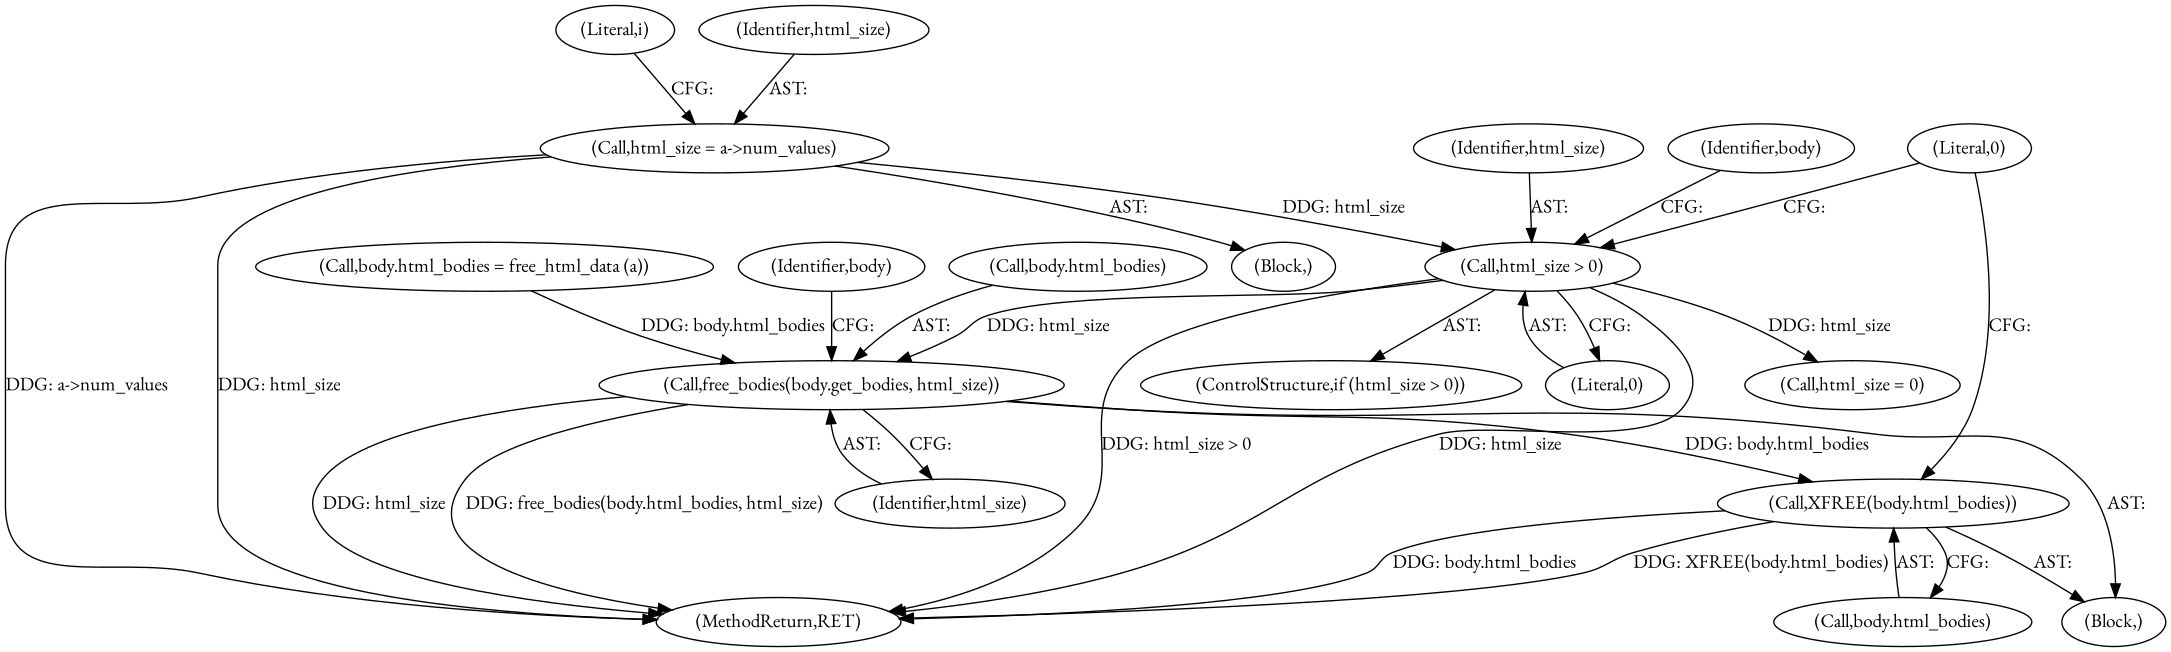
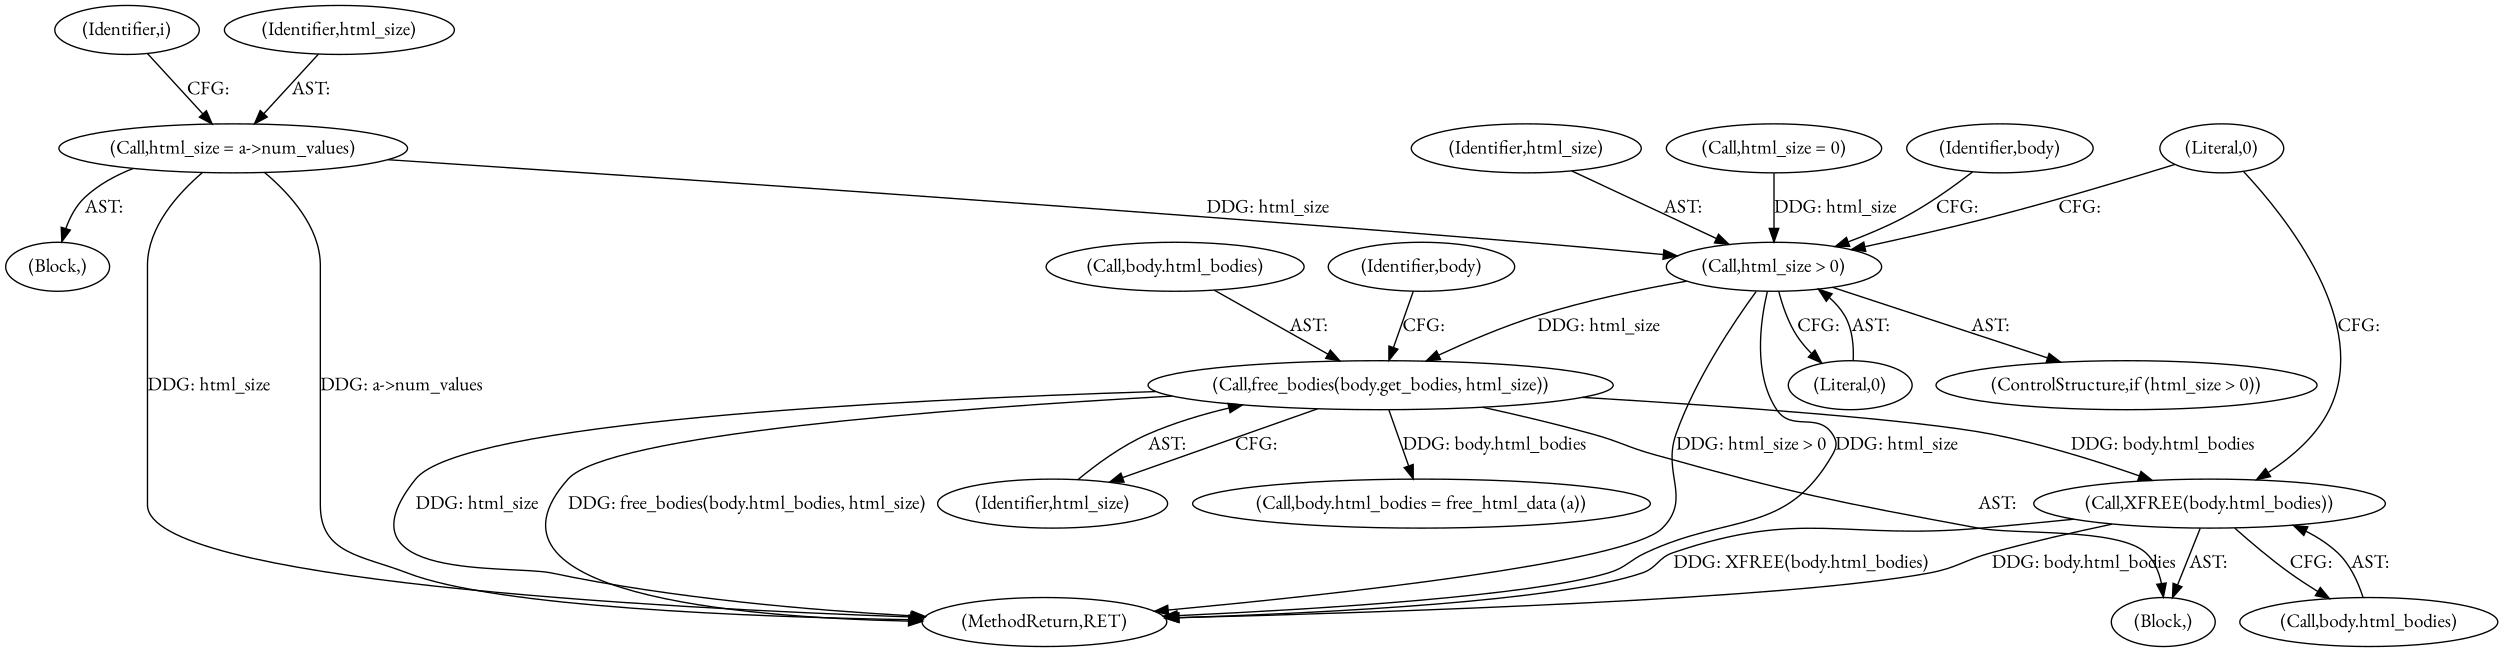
node "(Literal,i)": label "(Literal,i)" -> "(Identifier,i)"
edge "(Call,html_size > 0)" -> "(Call,html_size = 0)": reversed
edge "(Call,body.html_bodies = free_html_data (a))" -> "(Call,free_bodies(body.get_bodies, html_size))": reversed
